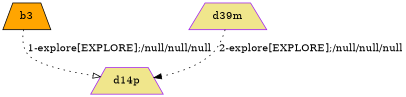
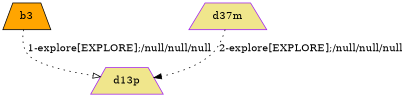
node "d39m": label "d39m" -> "d37m"
node "d14p": label "d14p" -> "d13p"
